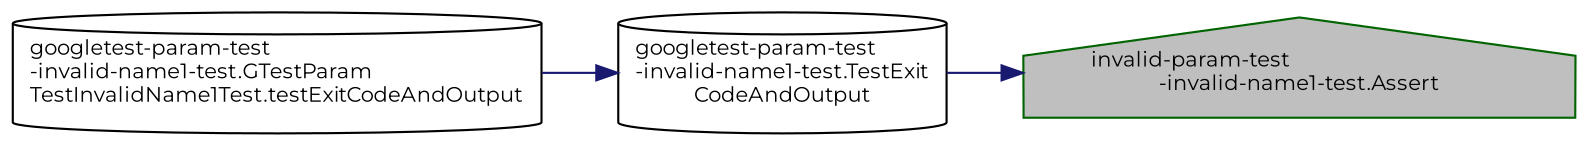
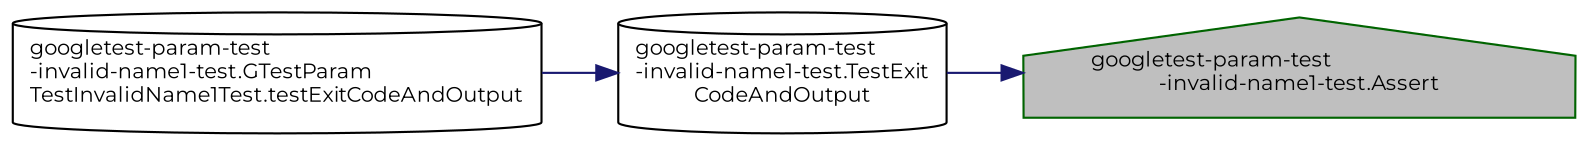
node "invalid-param-test -invalid-name1-test.Assert": label "invalid-param-test -invalid-name1-test.Assert" -> "googletest-param-test -invalid-name1-test.Assert"
